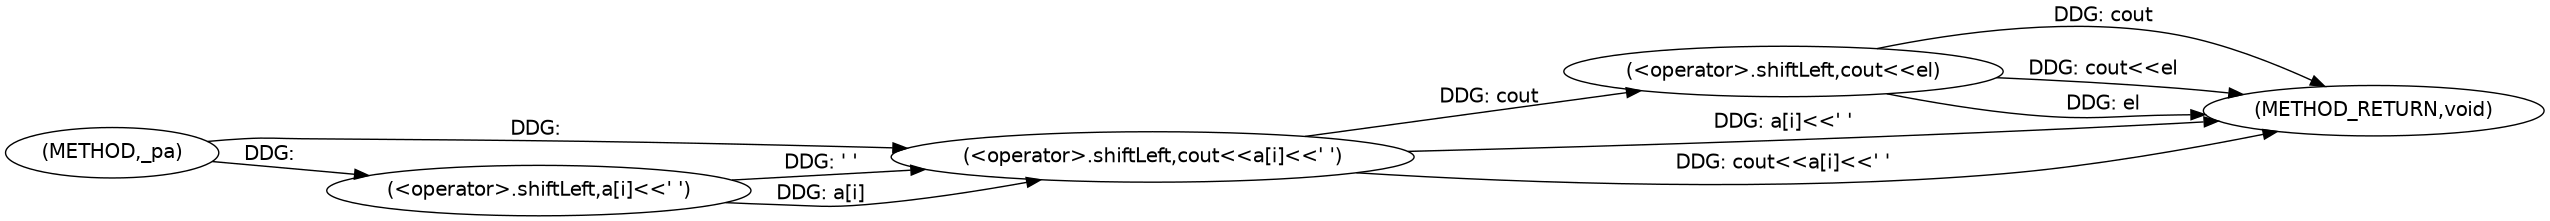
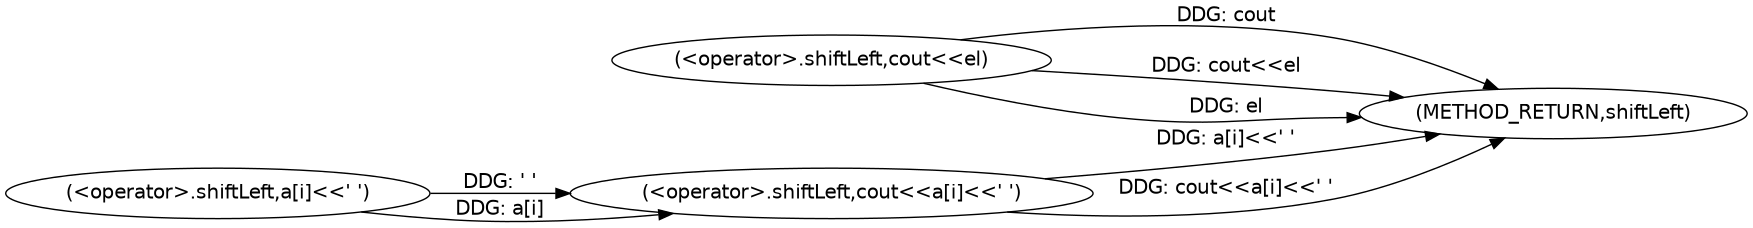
node "(METHOD_RETURN,void)": label "(METHOD_RETURN,void)" -> "(METHOD_RETURN,shiftLeft)"
edge "(<operator>.shiftLeft,cout<<a[i]<<' ')" -> "(<operator>.shiftLeft,cout<<el)": removed, label "DDG: cout"
node "(METHOD,_pa)": removed
